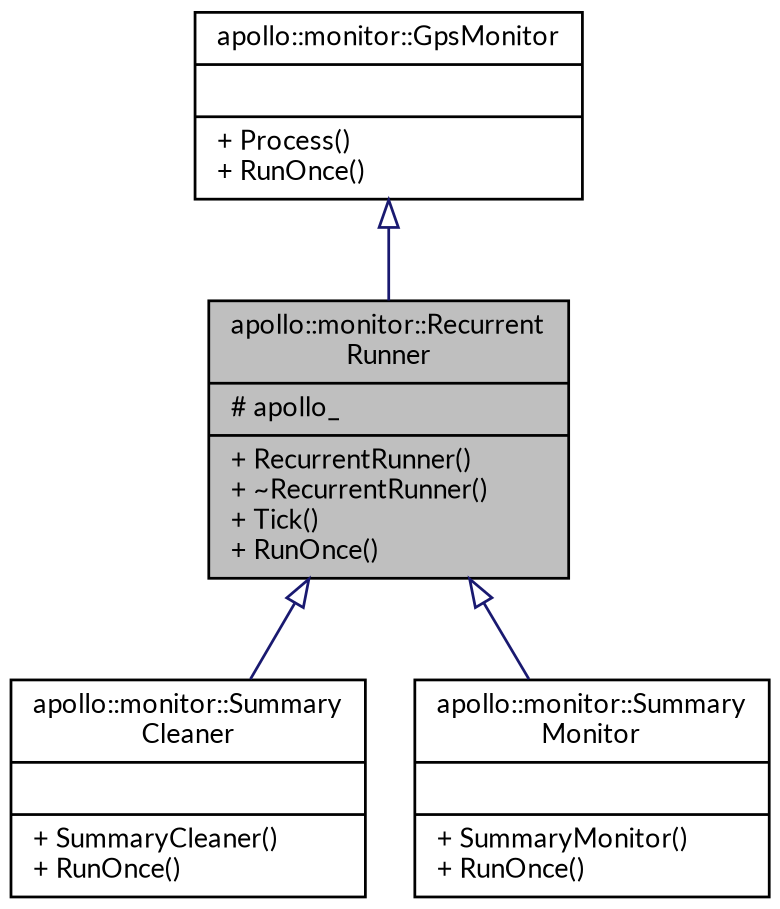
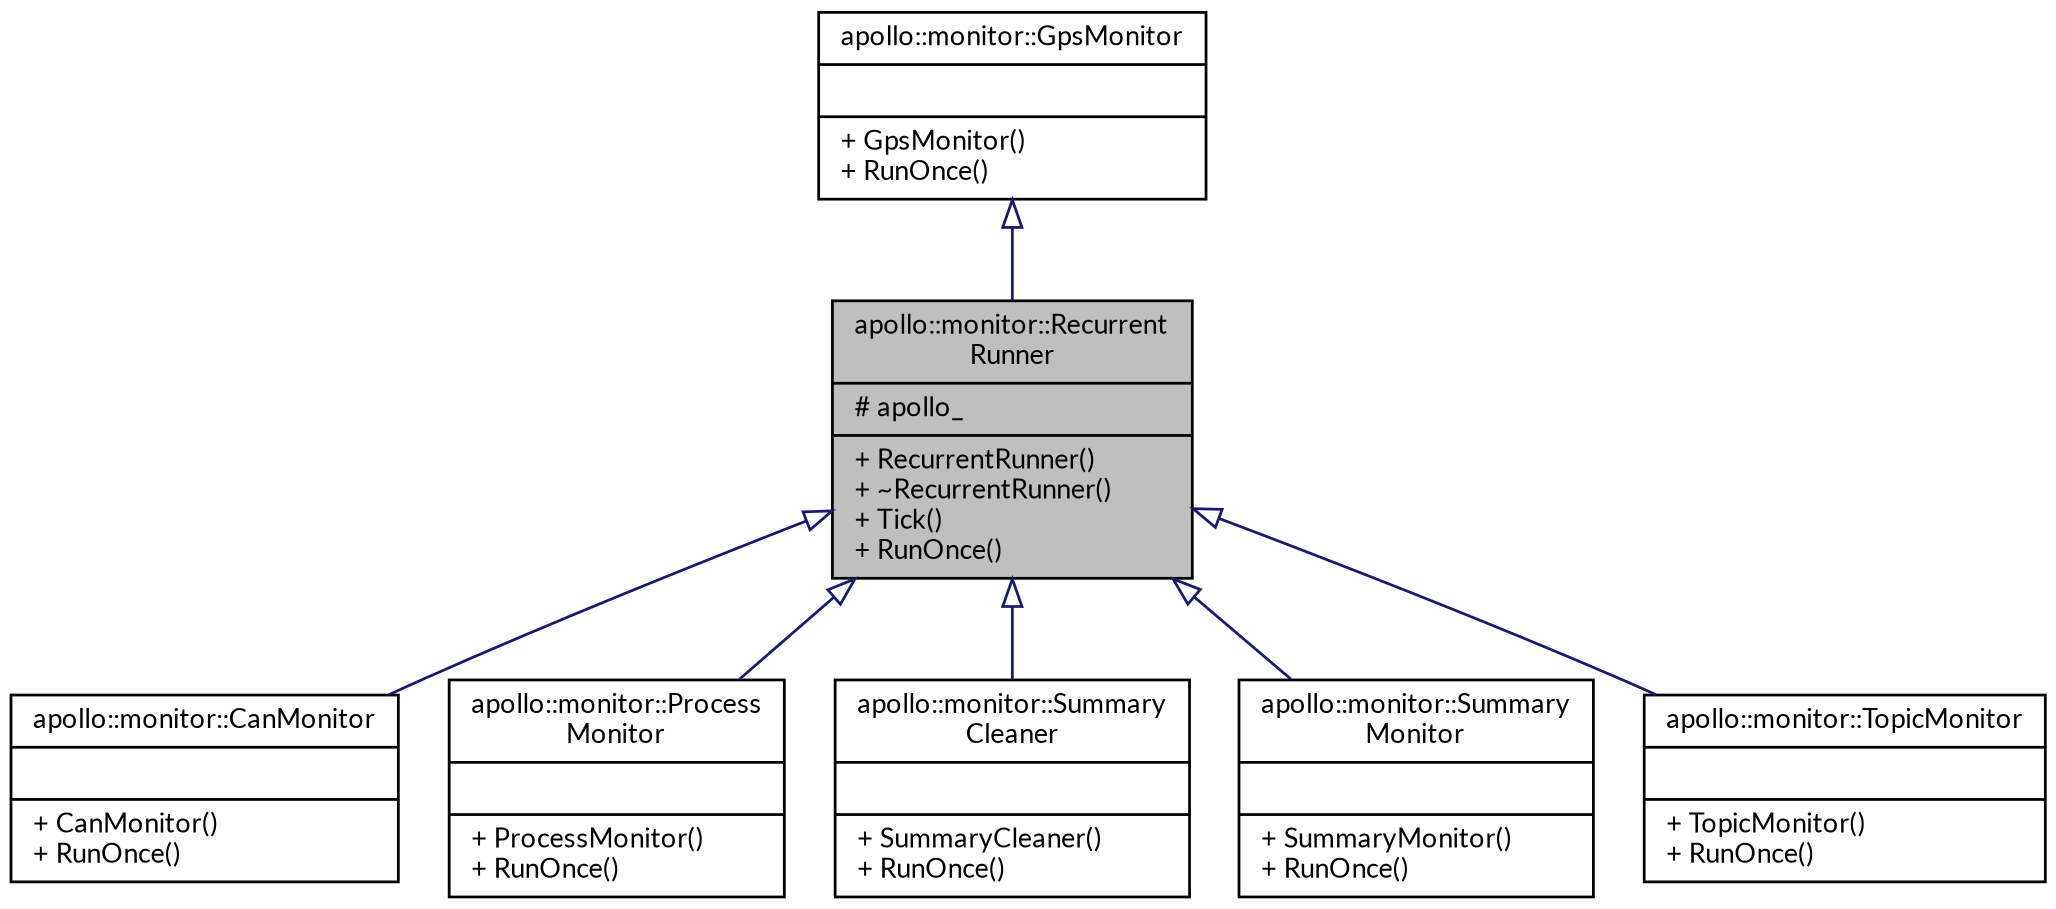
node "apollo::monitor::GpsMonitor": text "+ Process()" -> "+ GpsMonitor()"
node "apollo::monitor::CanMonitor": added
node "apollo::monitor::Process": added
node "apollo::monitor::TopicMonitor": added
